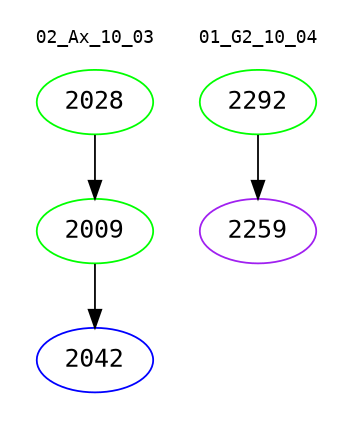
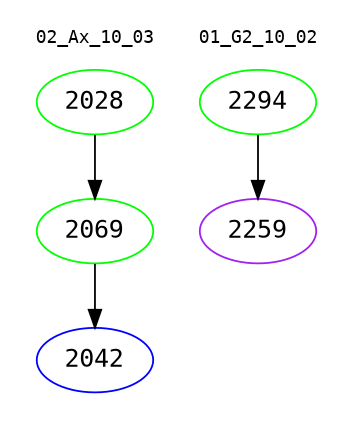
cluster "01_G2_10_04": label "01_G2_10_04" -> "01_G2_10_02"
node "2292": label "2292" -> "2294"
node "2009": label "2009" -> "2069"
